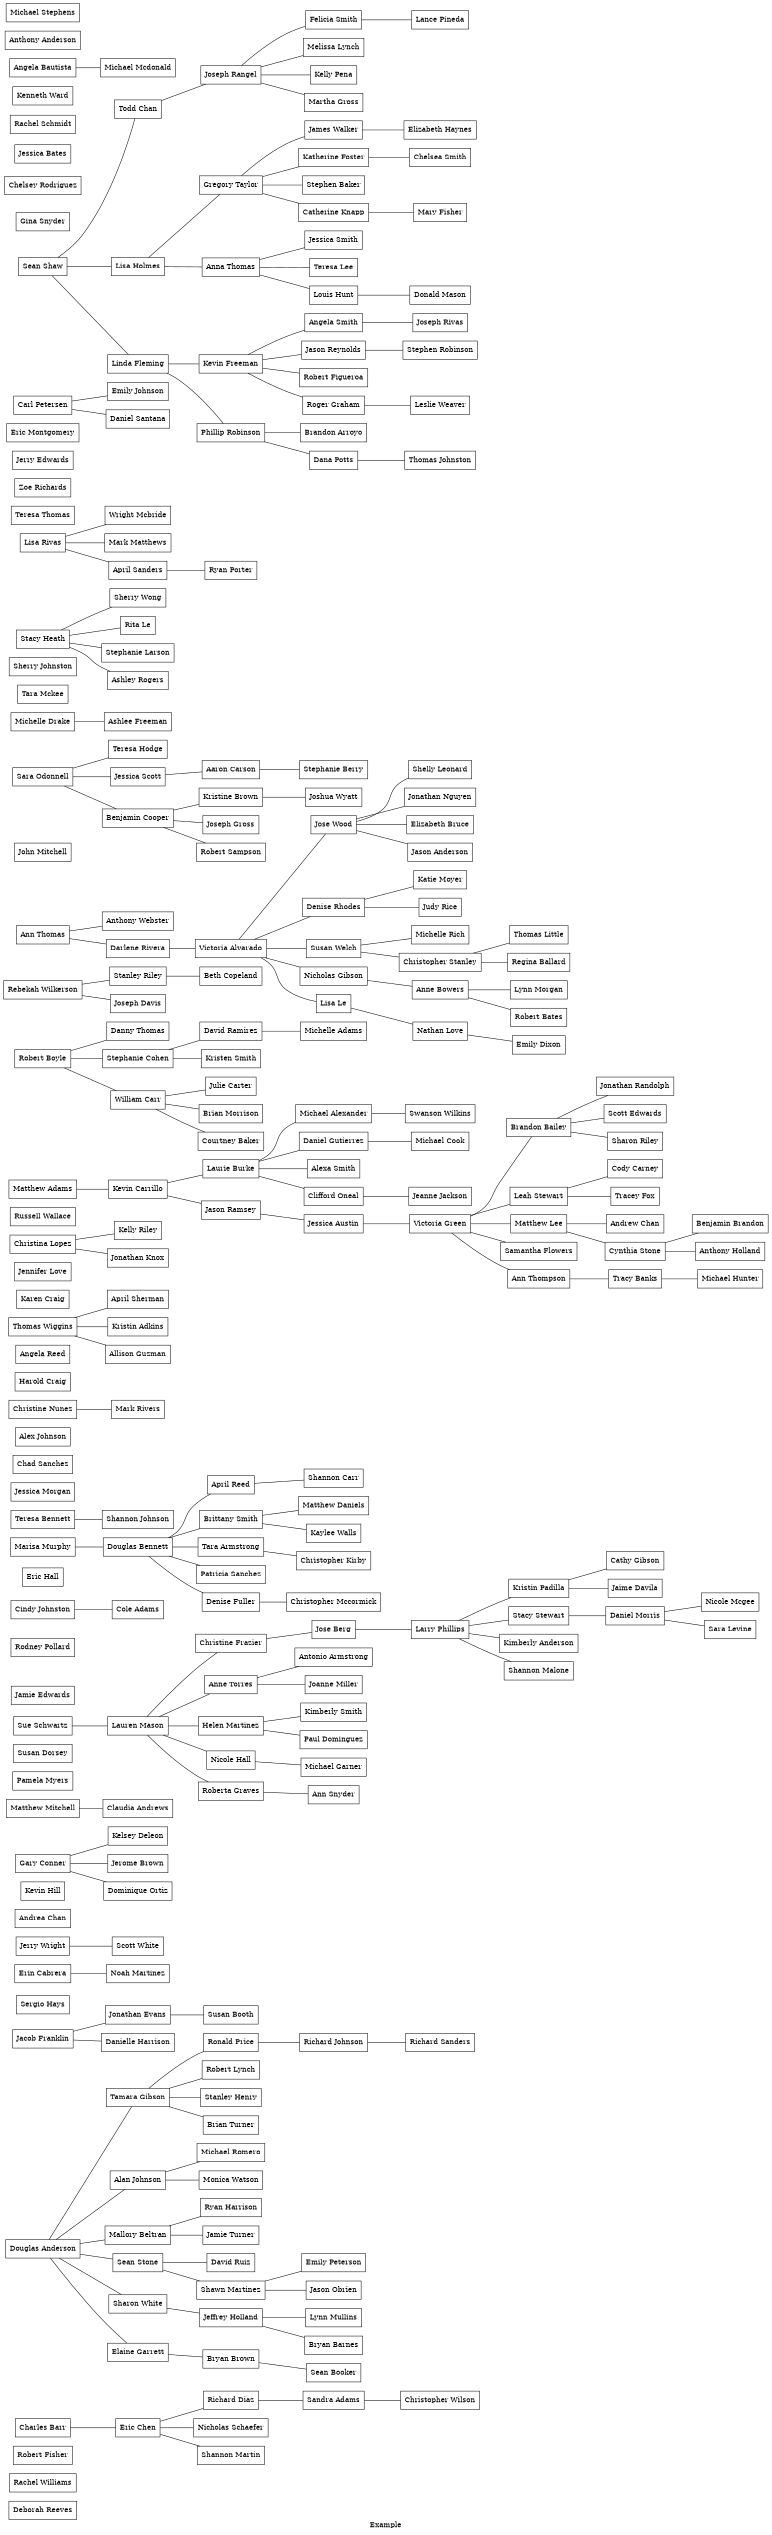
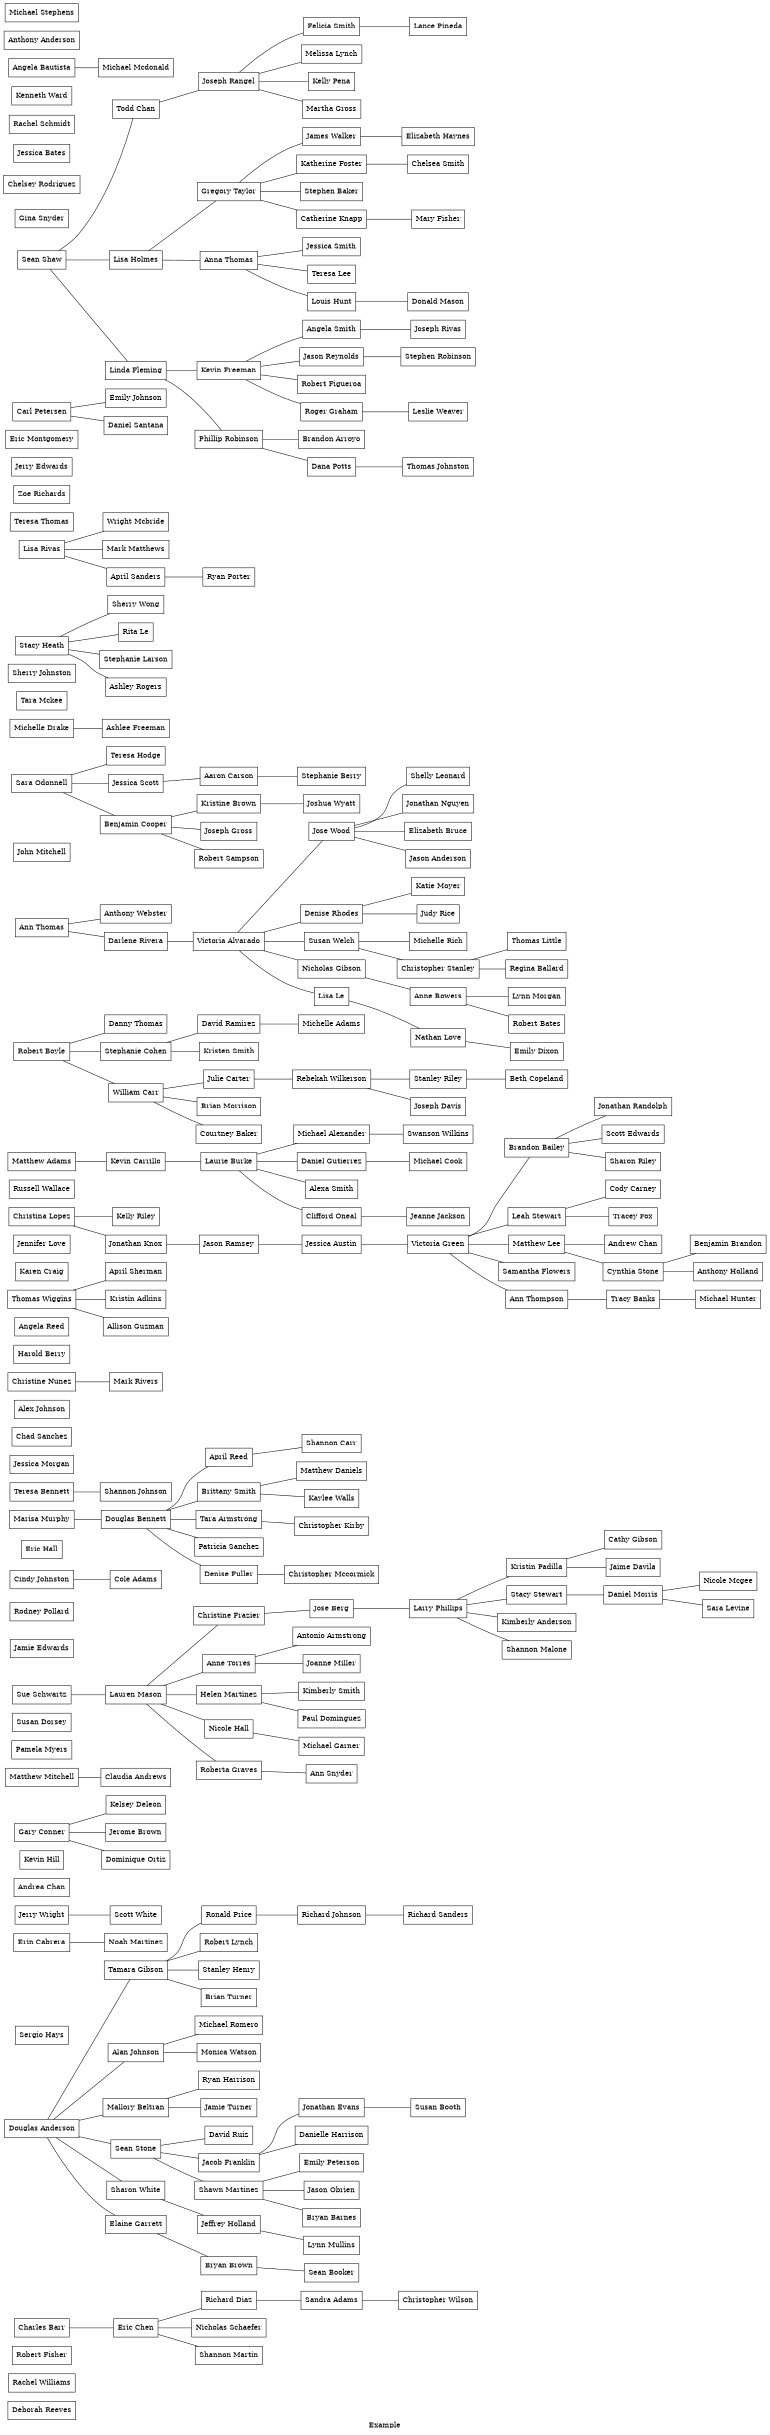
edge "Julie Carter" -- "Rebekah Wilkerson": added
edge "Kevin Carrillo" -- "Jason Ramsey": now "Jonathan Knox" -- "Jason Ramsey"
node "Harold Craig": label "Harold Craig" -> "Harold Berry"
edge "Sean Stone" -- "Jacob Franklin": added
edge "Jeffrey Holland" -- "Bryan Barnes": now "Shawn Martinez" -- "Bryan Barnes"
